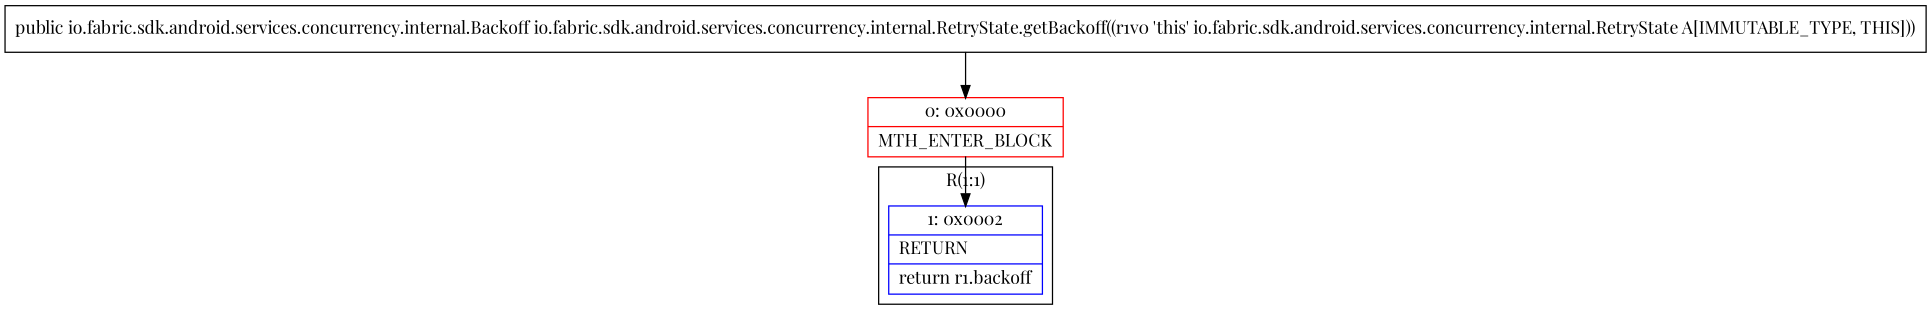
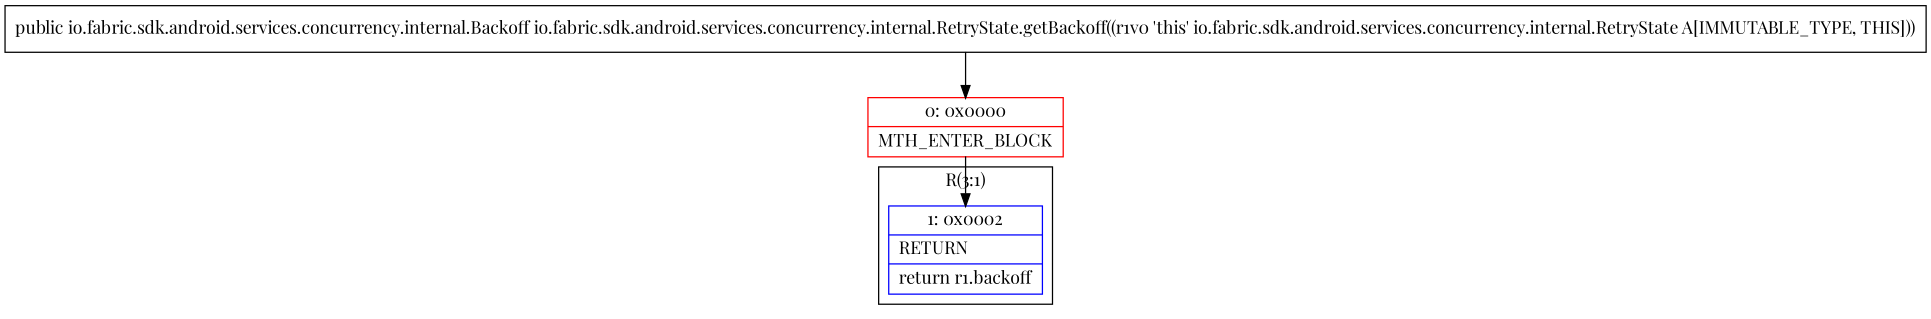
cluster "R(1:1)": label "R(1:1)" -> "R(3:1)"
